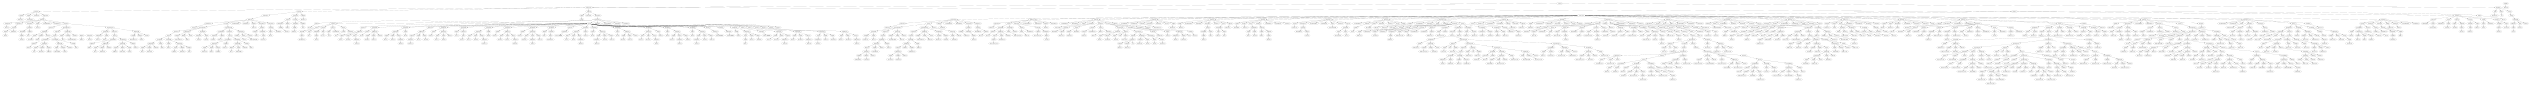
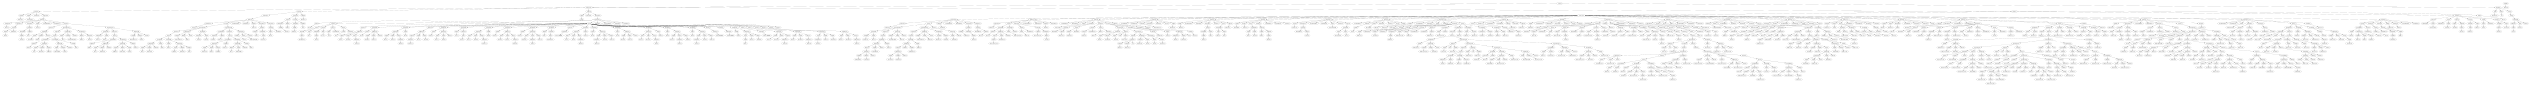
node "StatAssignId102": added
